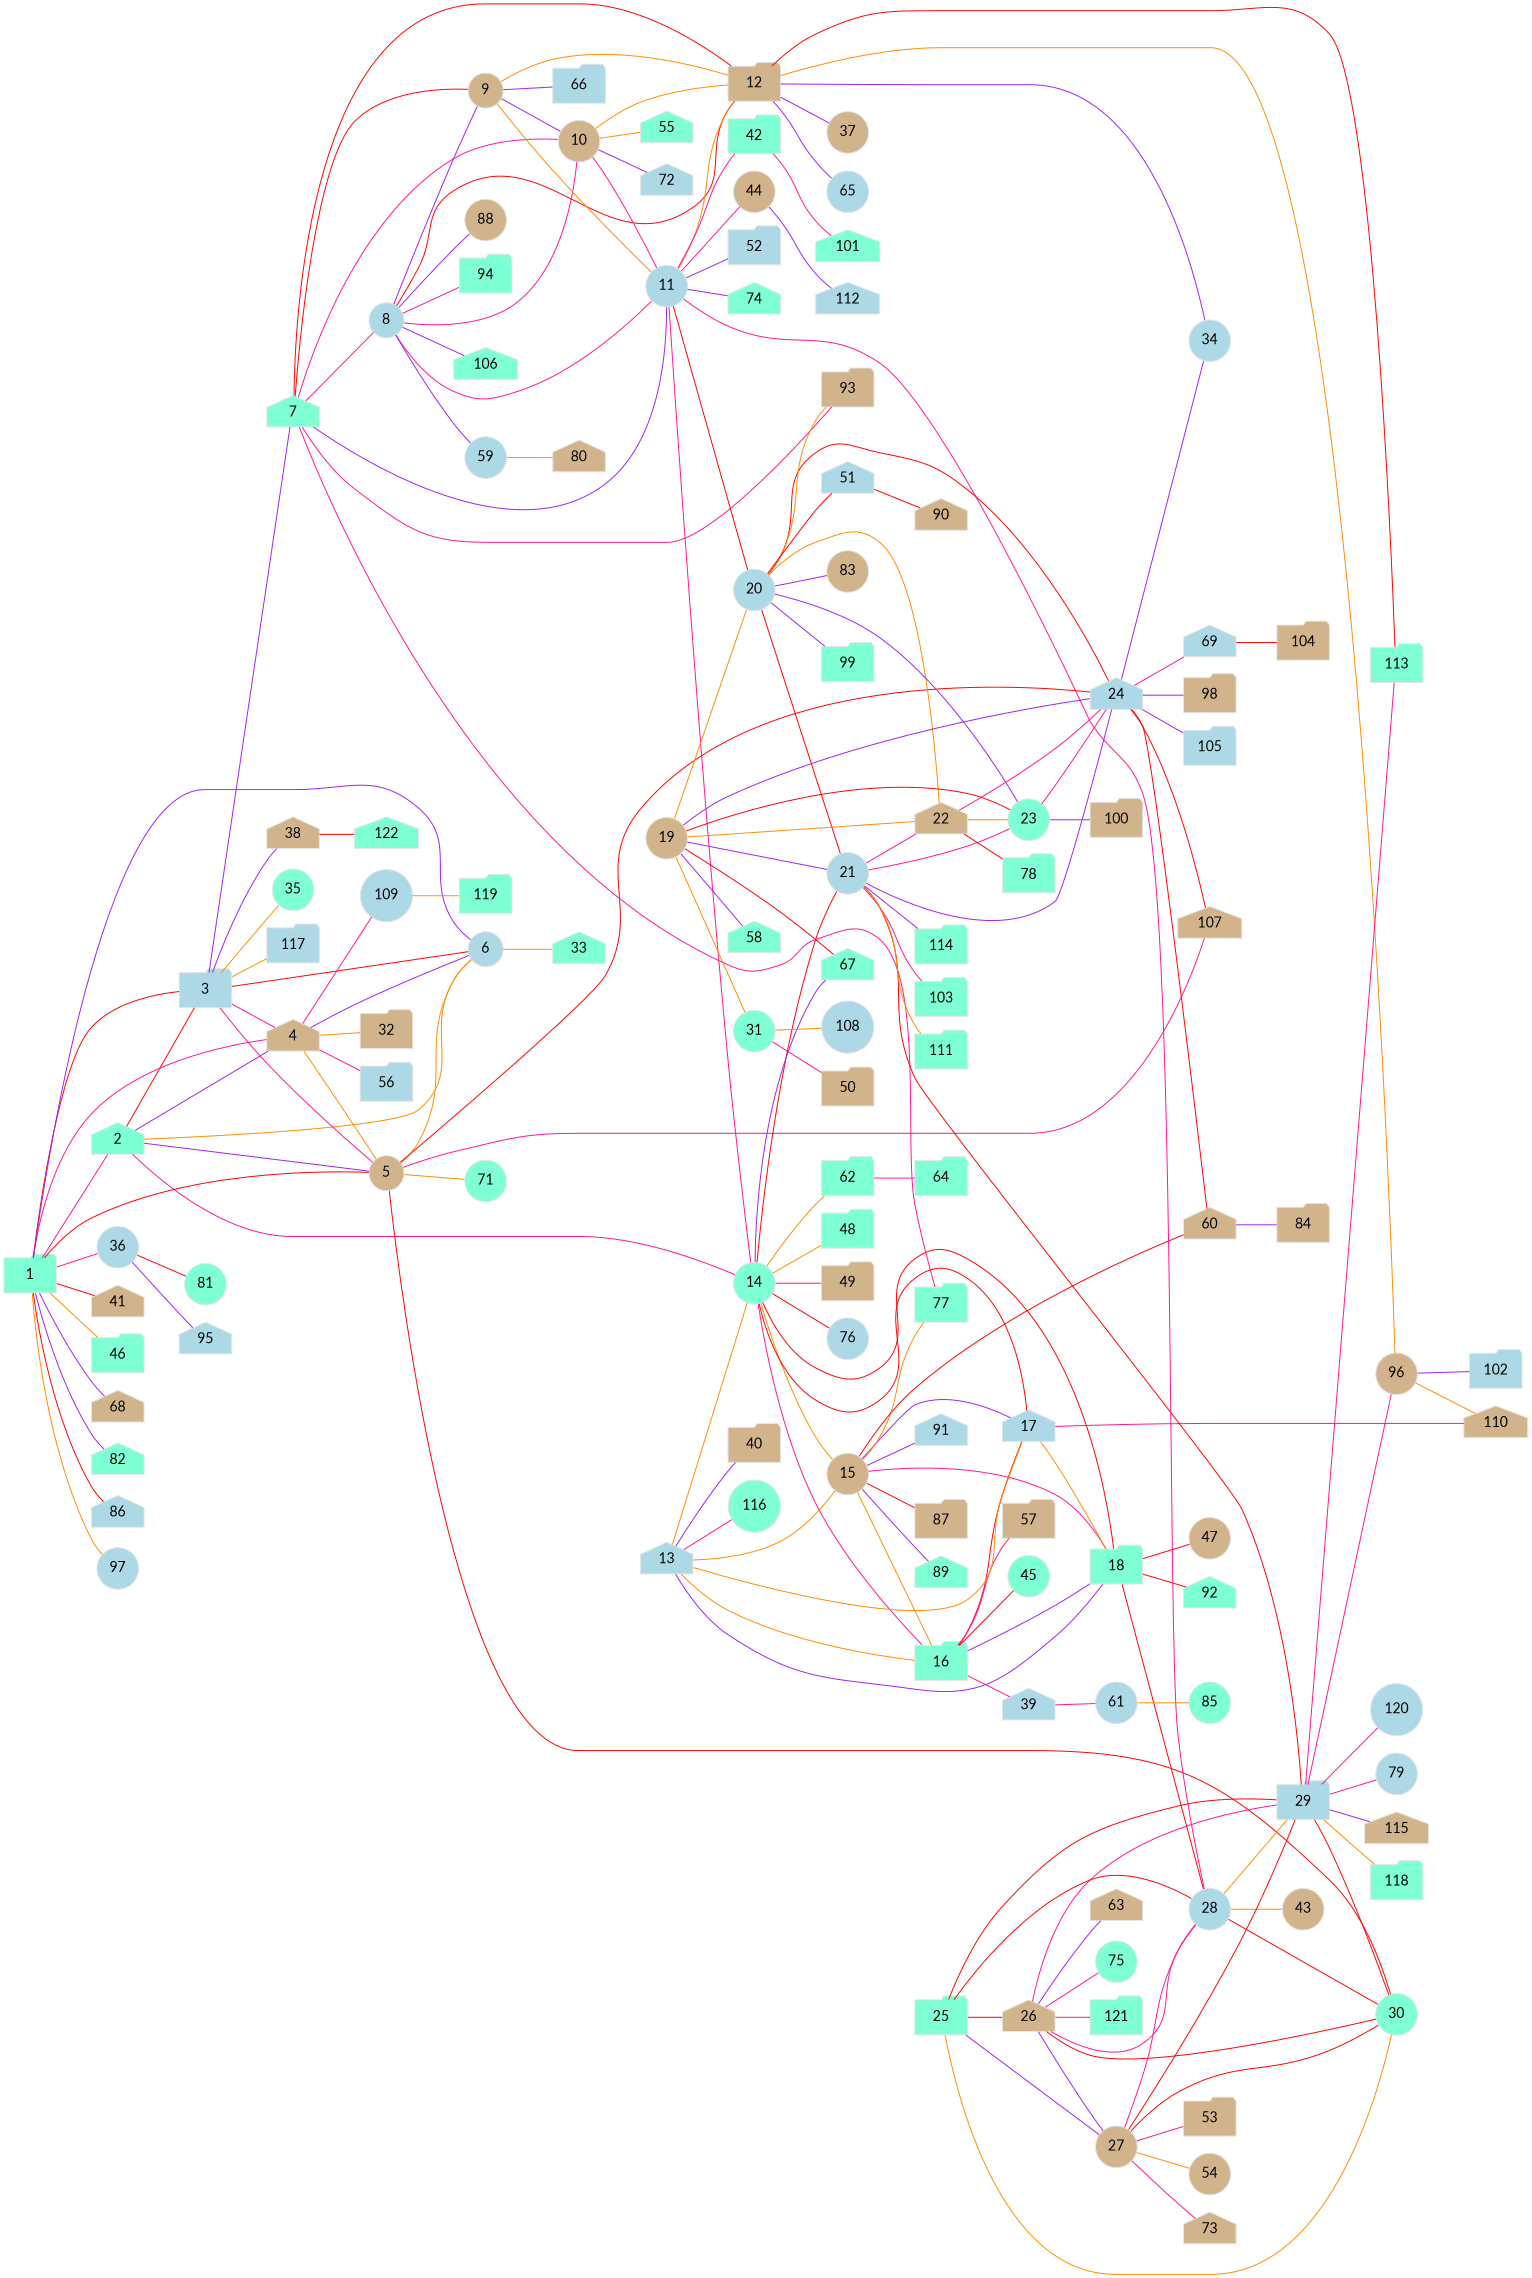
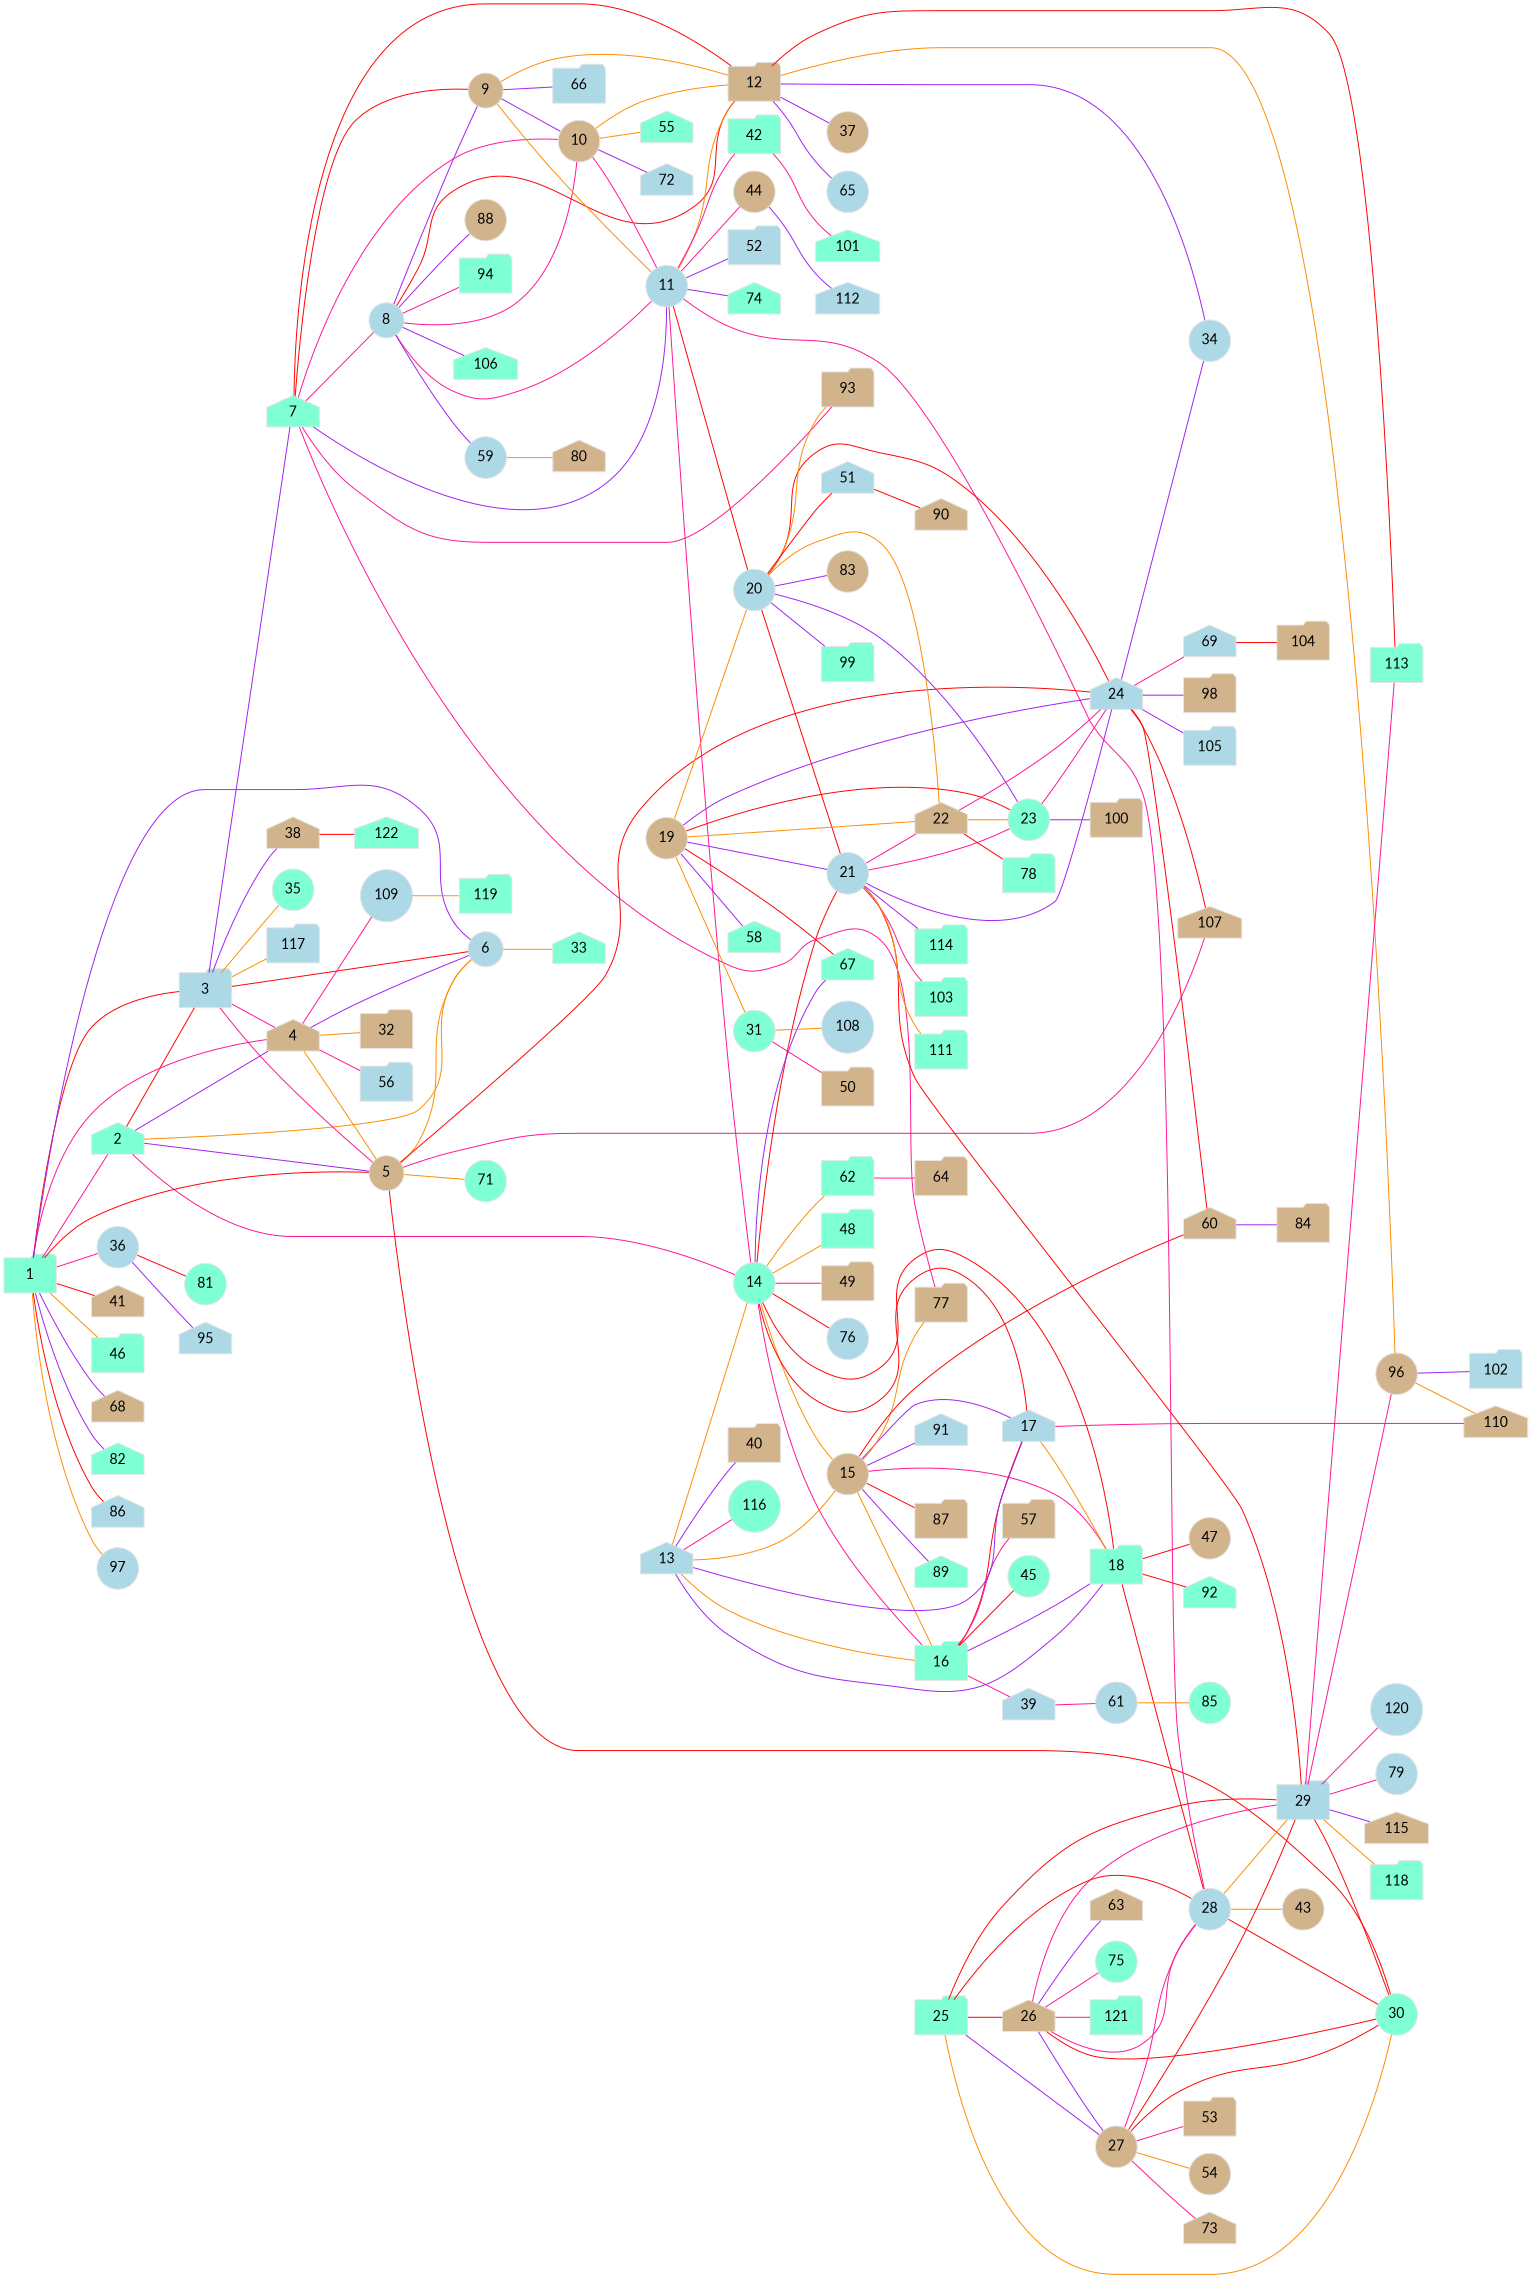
node "64": fillcolor aquamarine -> tan
node "77": fillcolor aquamarine -> tan
edge "17" -- "13": color darkorange -> purple
